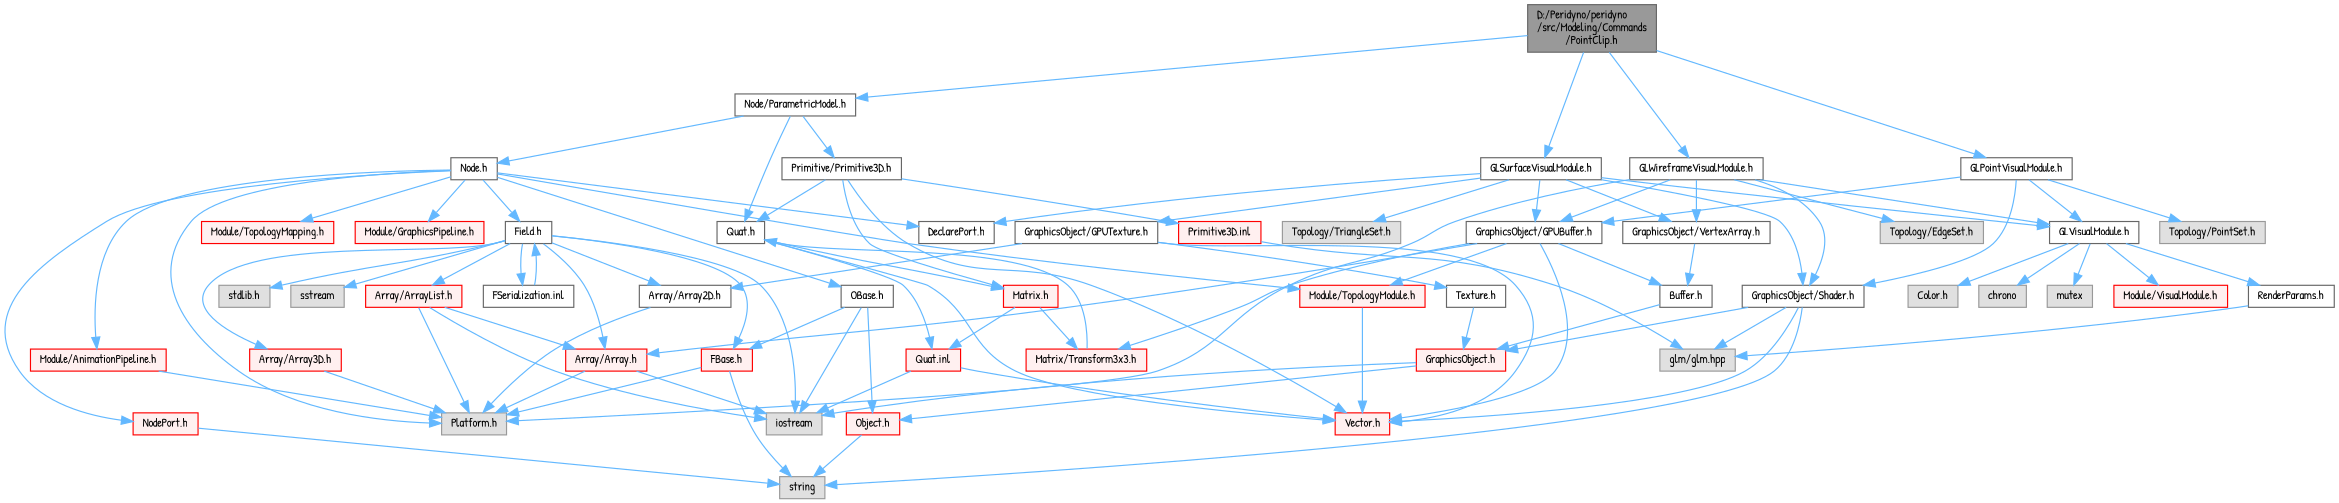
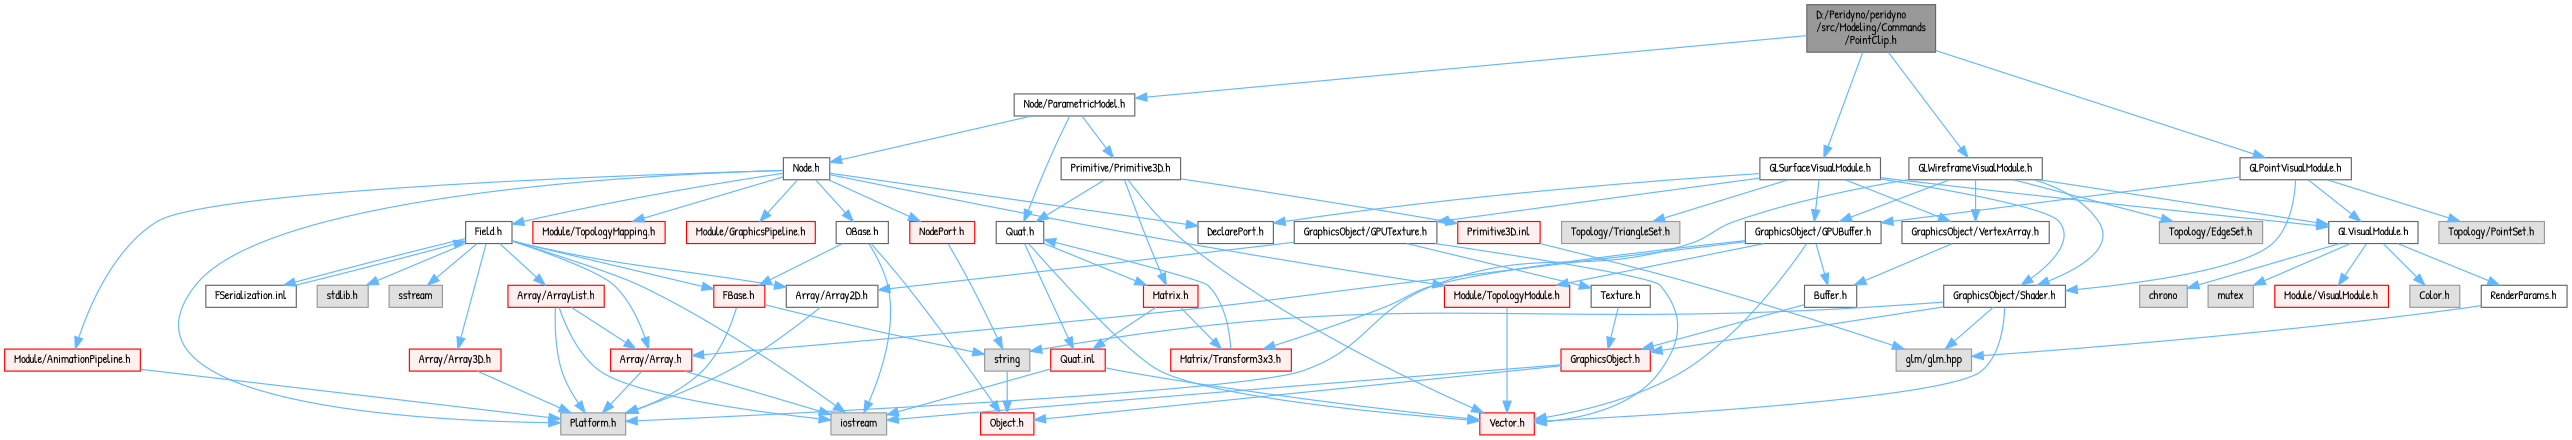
edge "Object.h" -> "string": reversed
